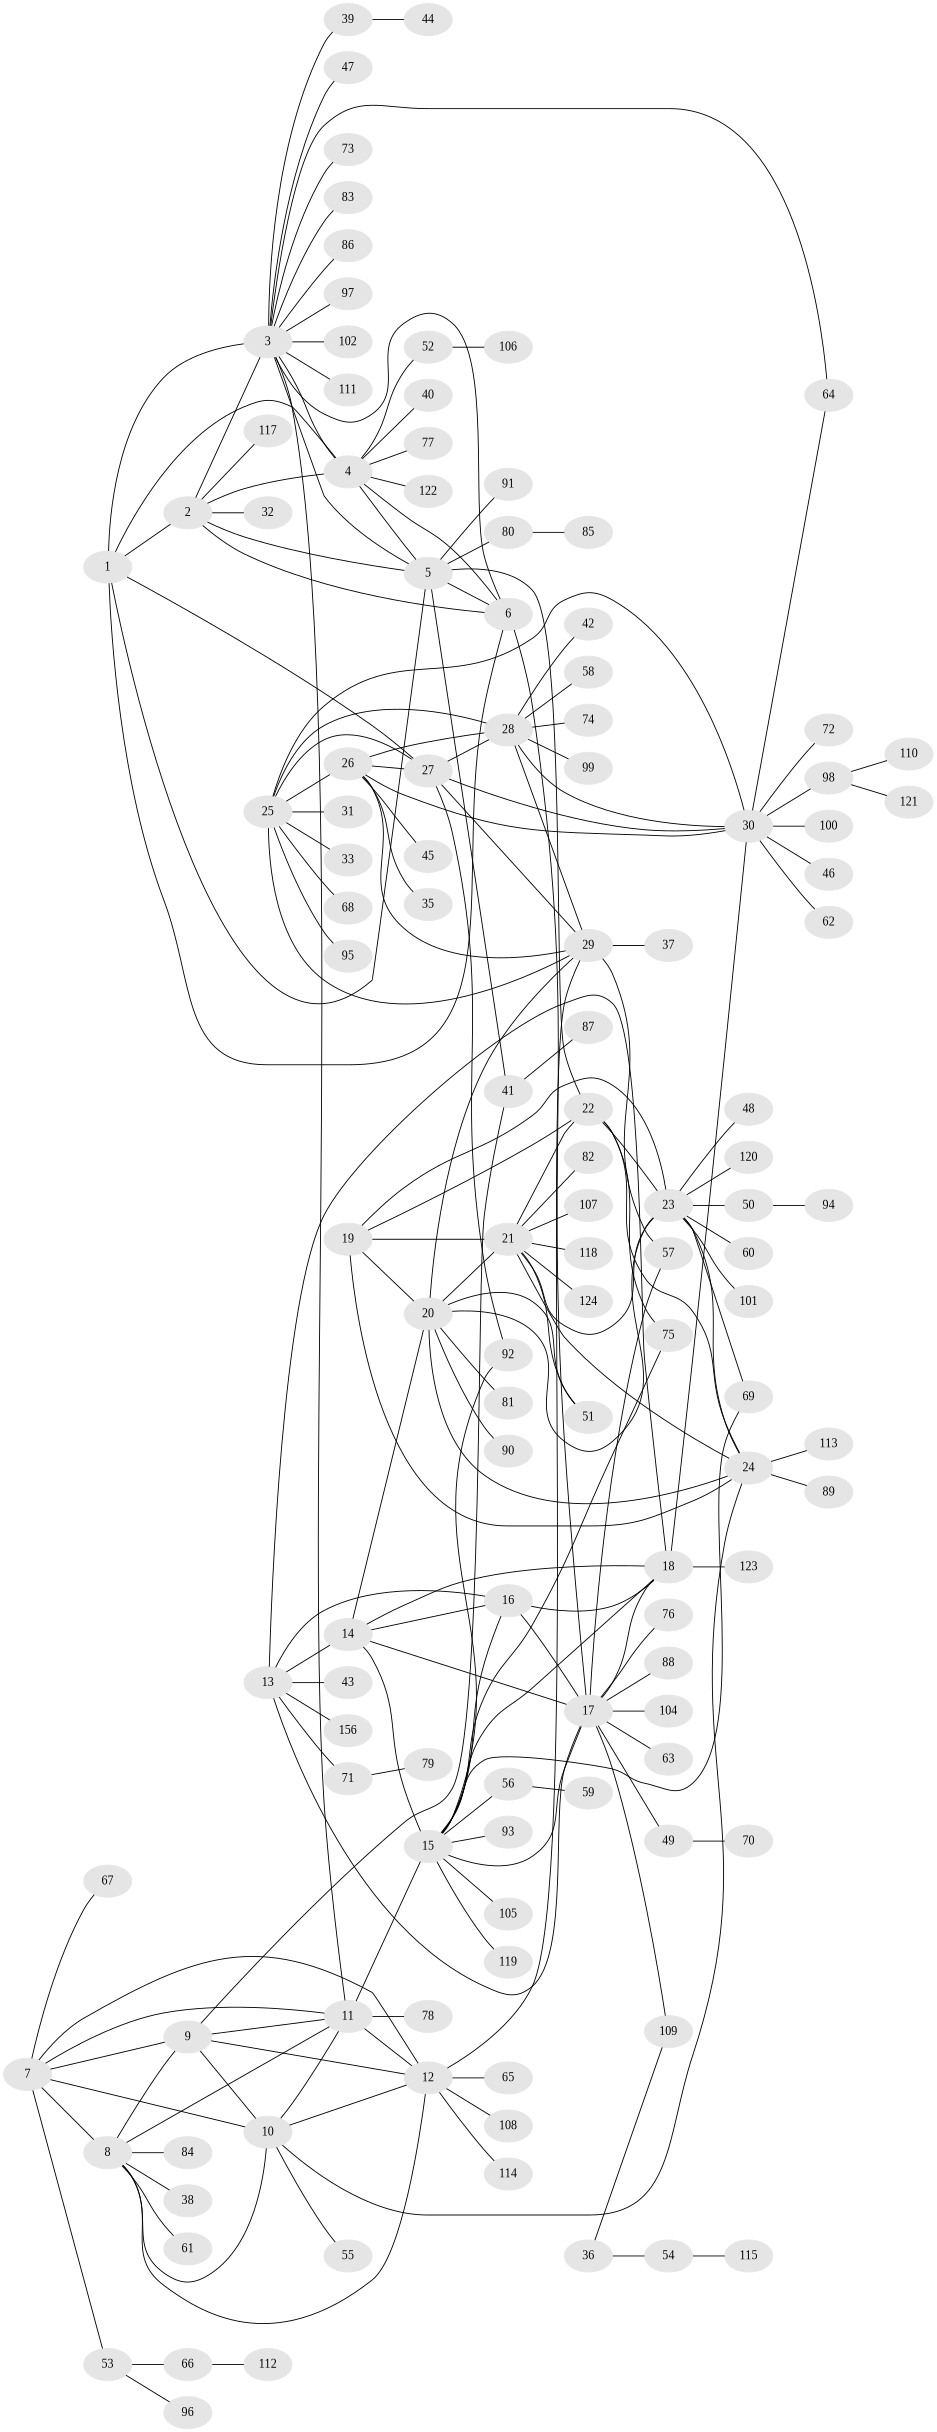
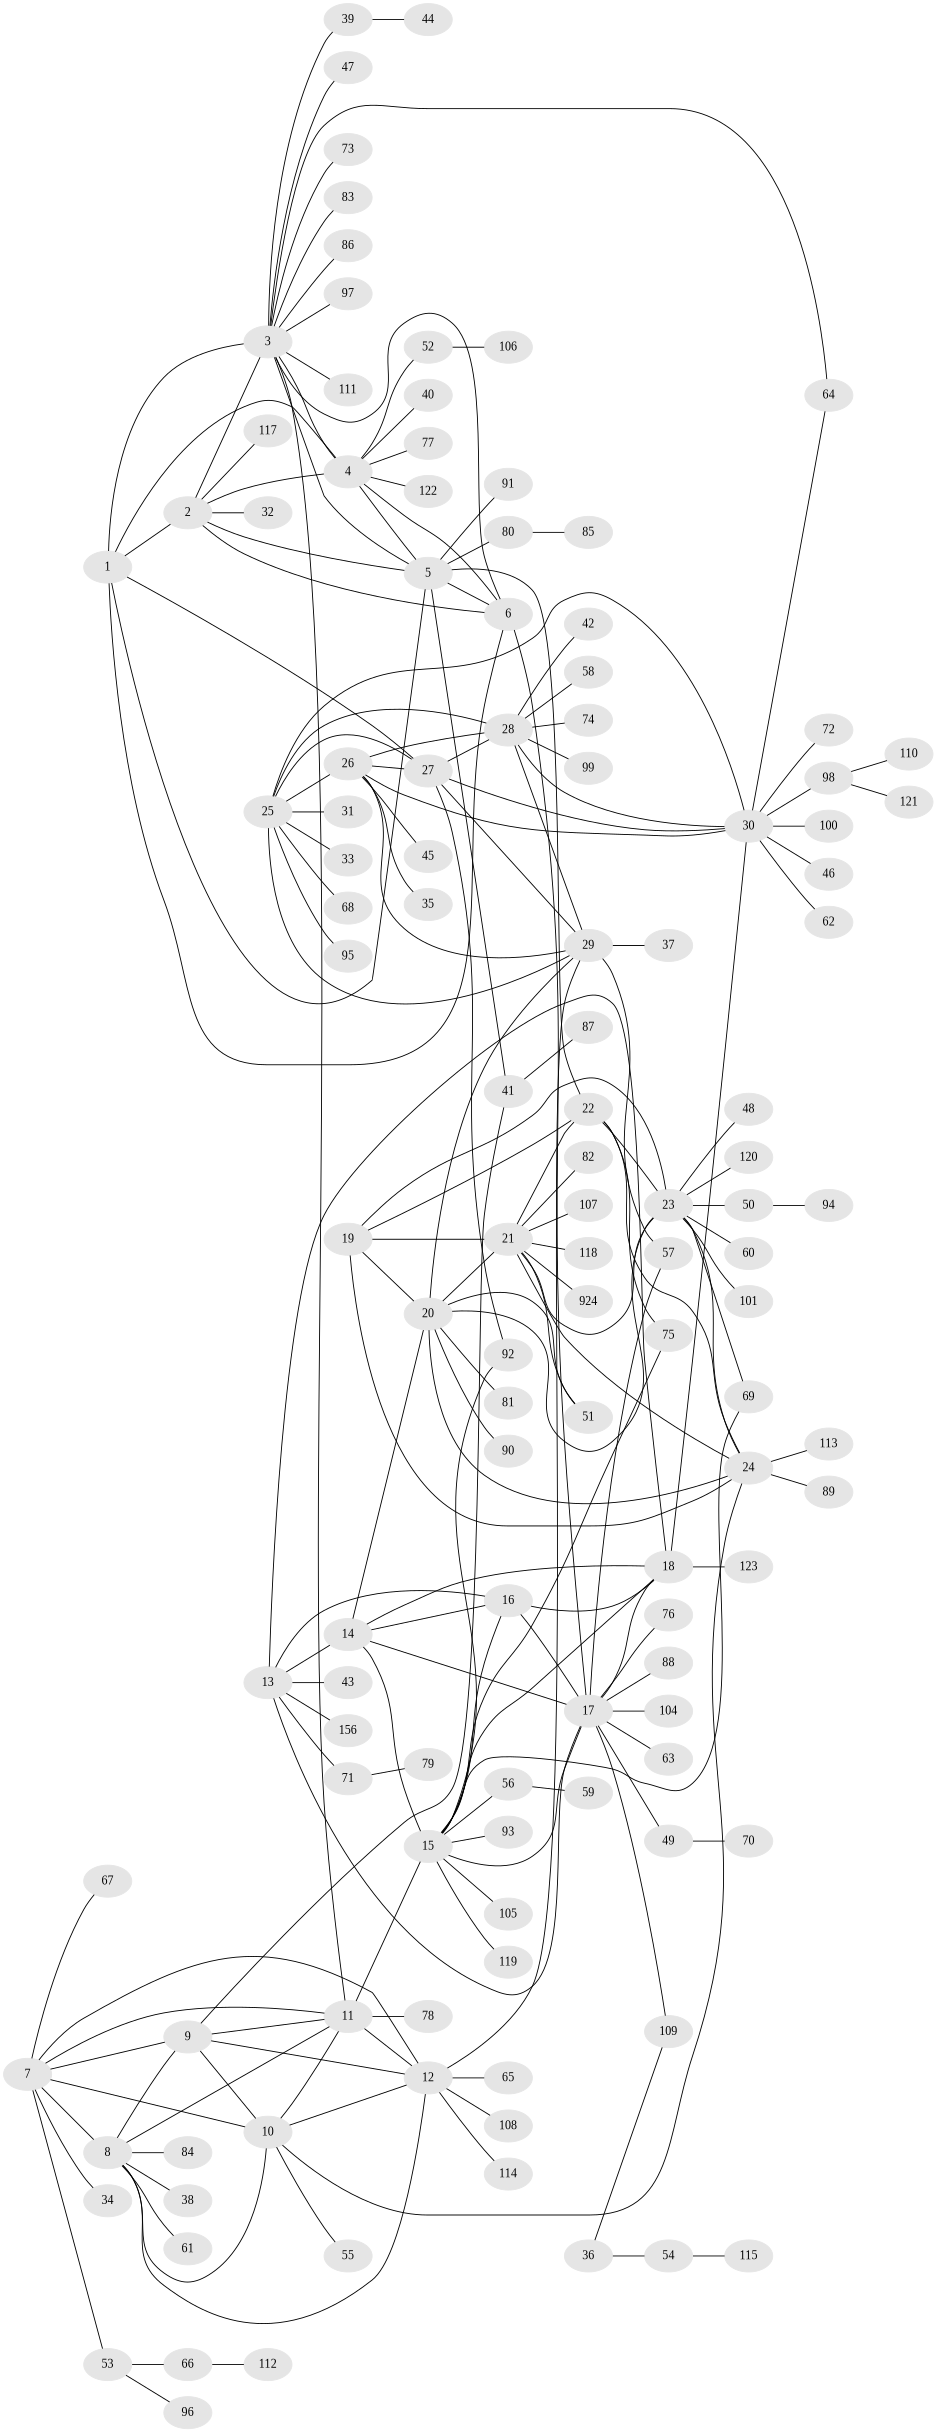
node "102": removed
node "124": label "124" -> "924"
node "34": added
